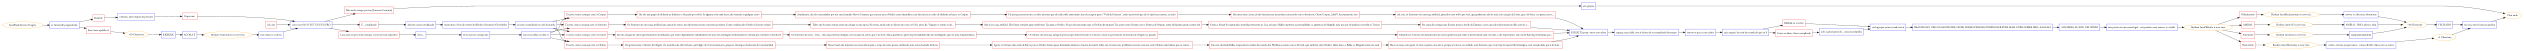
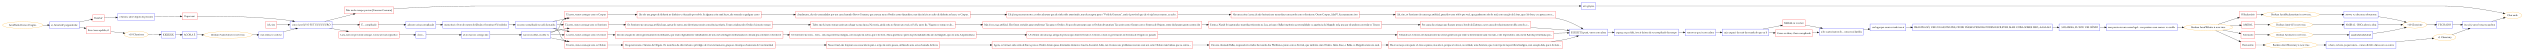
edge "Kkkkkk eu te avisei" -> "um lugar pra escrever tudo isso aí": now "Kkkkkk eu te avisei" -> "acho q precisamos de… uma enciclopédia"
